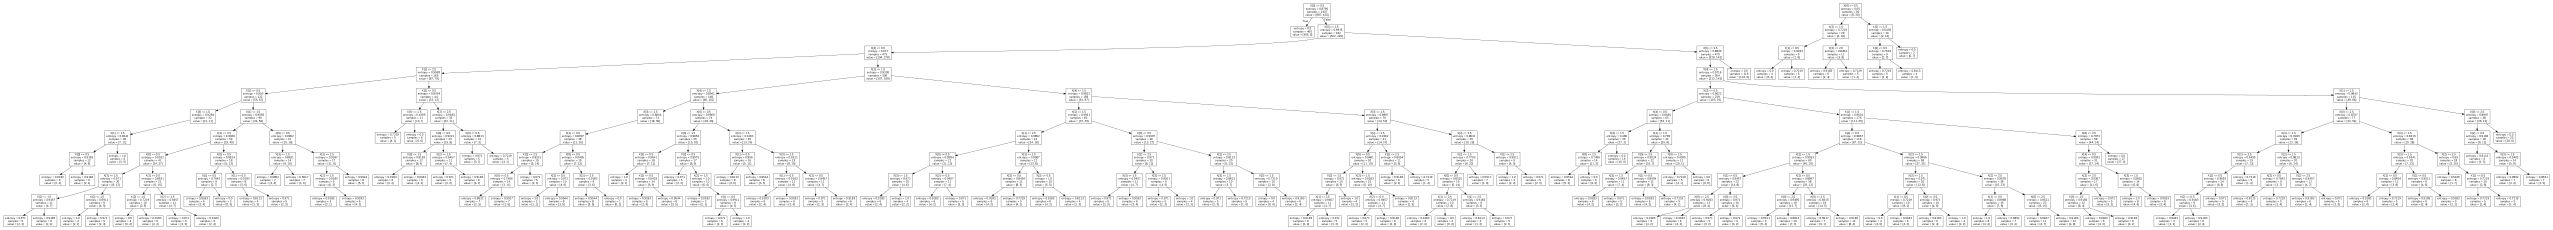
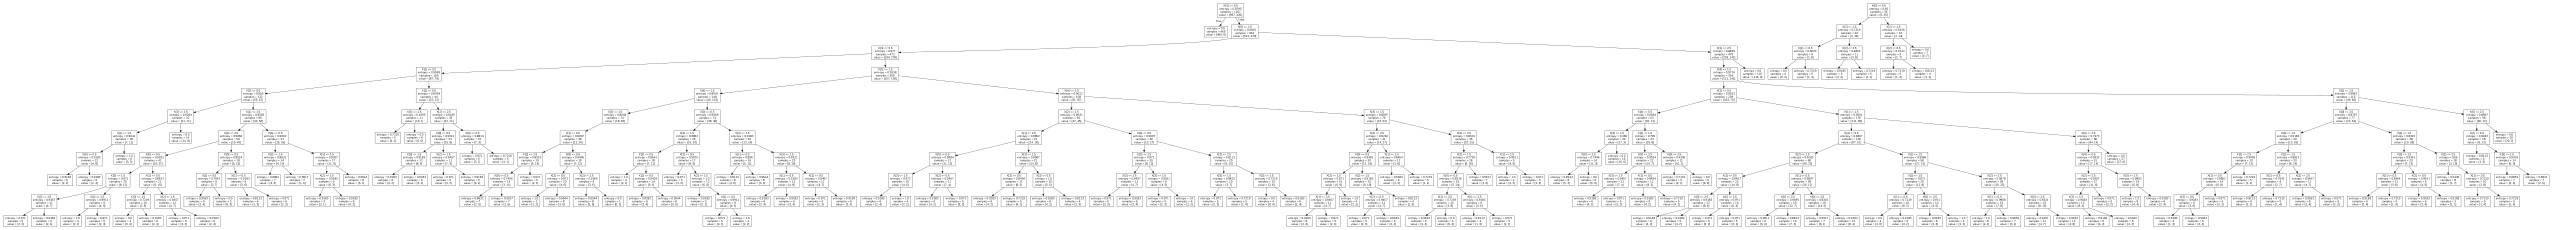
node "entropy = 0.0 samples = 14 value = [14, 0]": added
